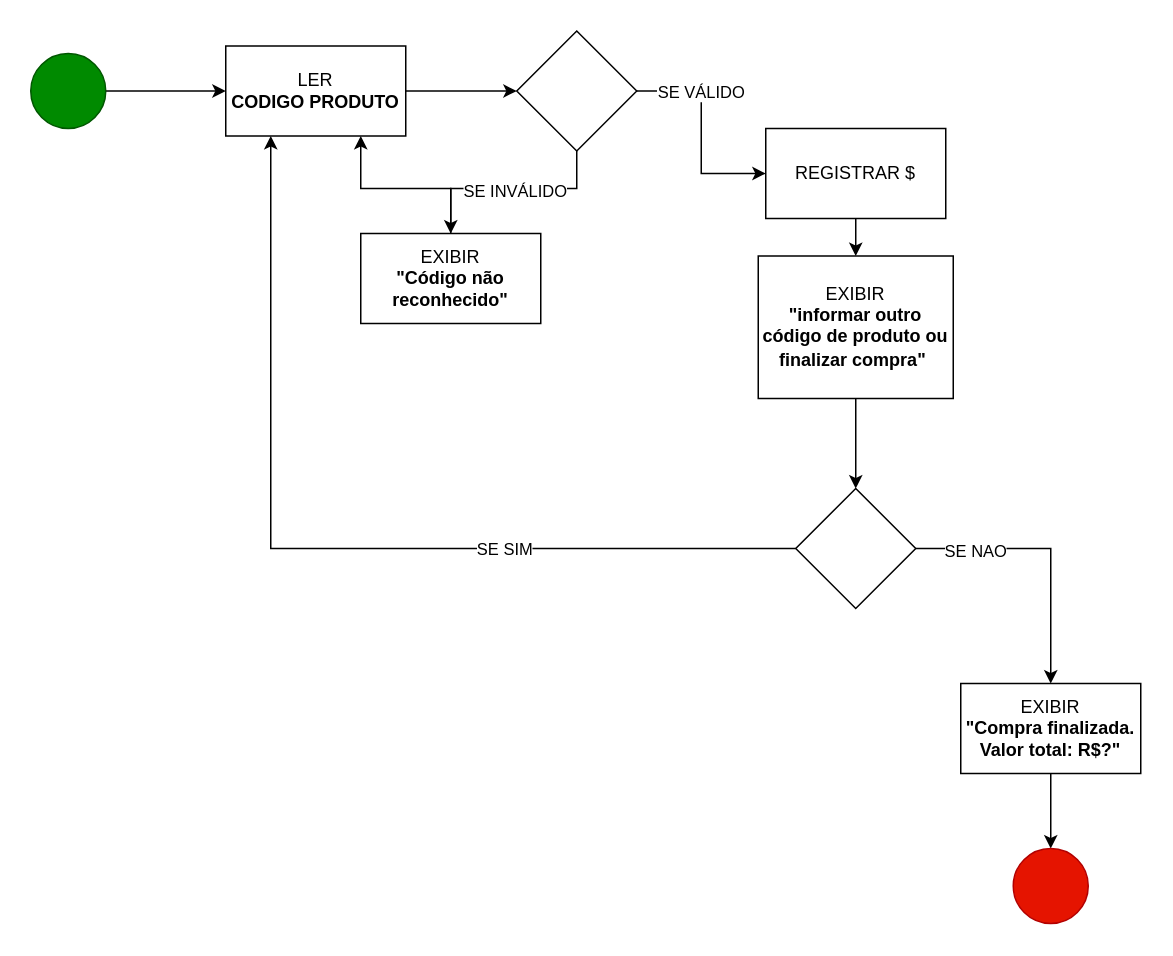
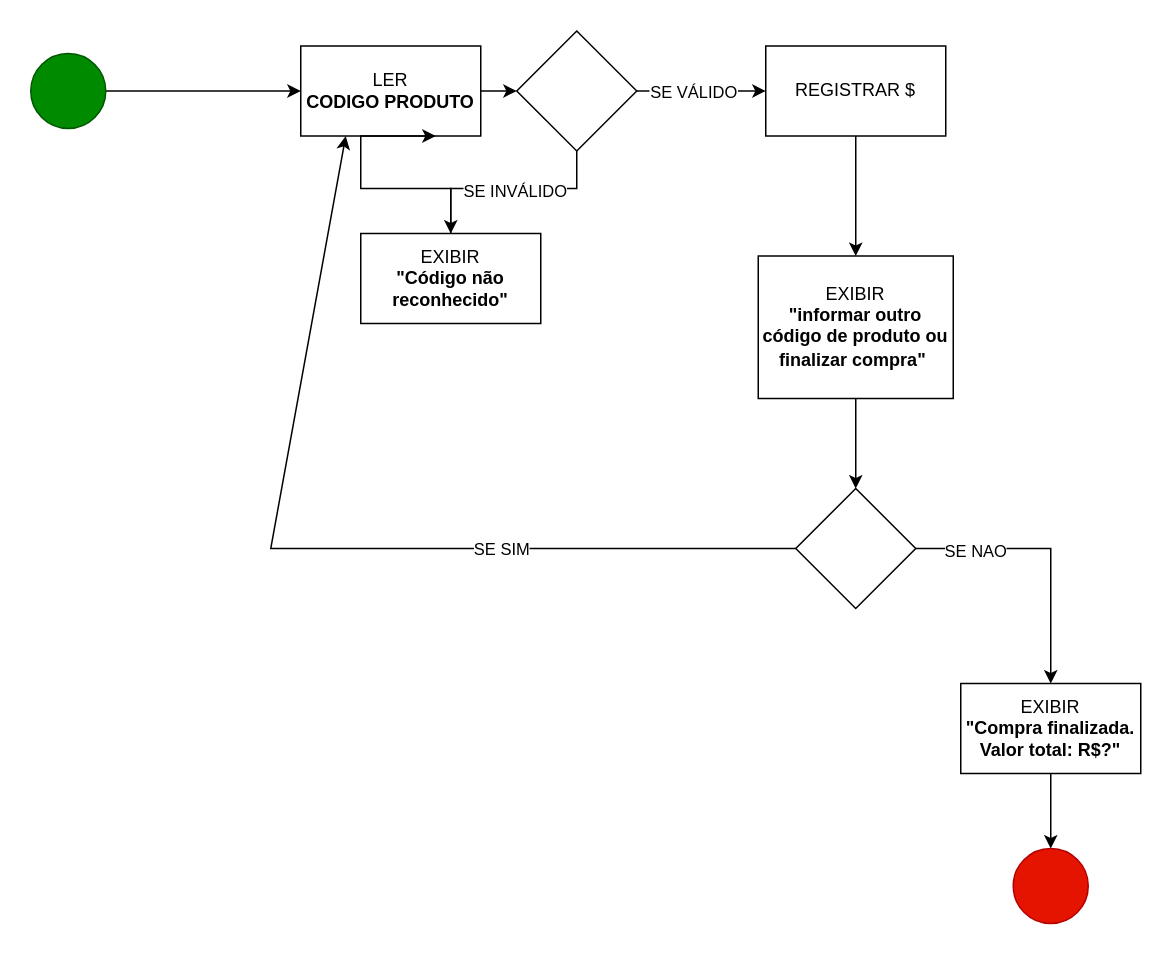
node "LER CODIGO PRODUTO": moved (316, 91) -> (391, 91)
node "REGISTRAR $": moved (856, 173) -> (856, 91)
